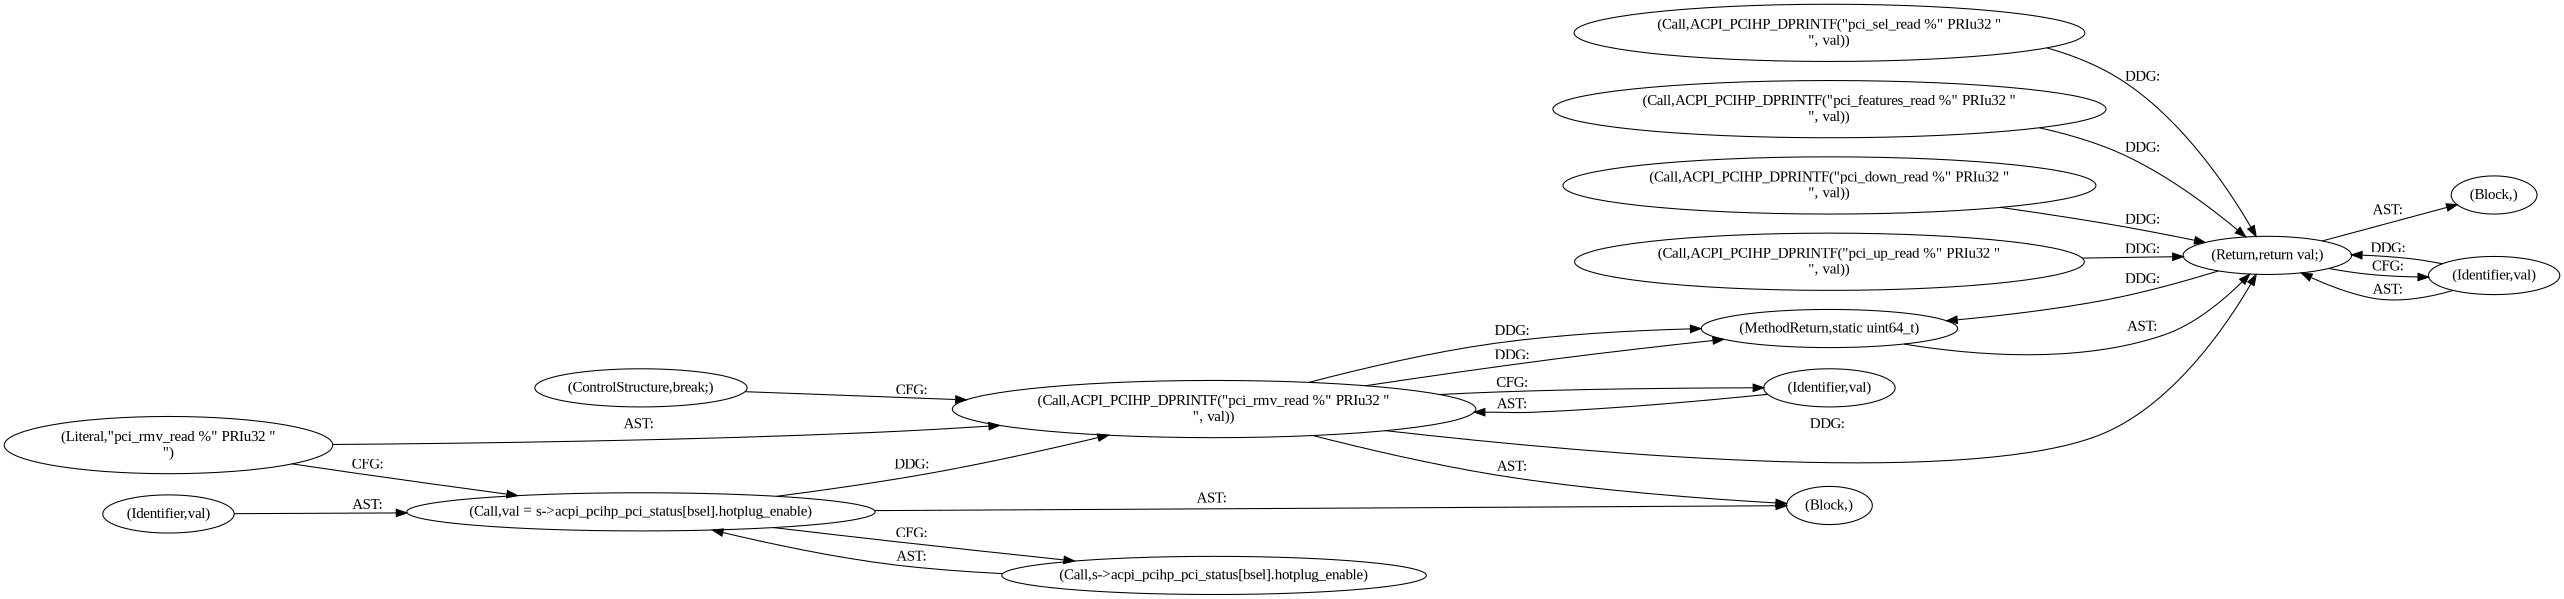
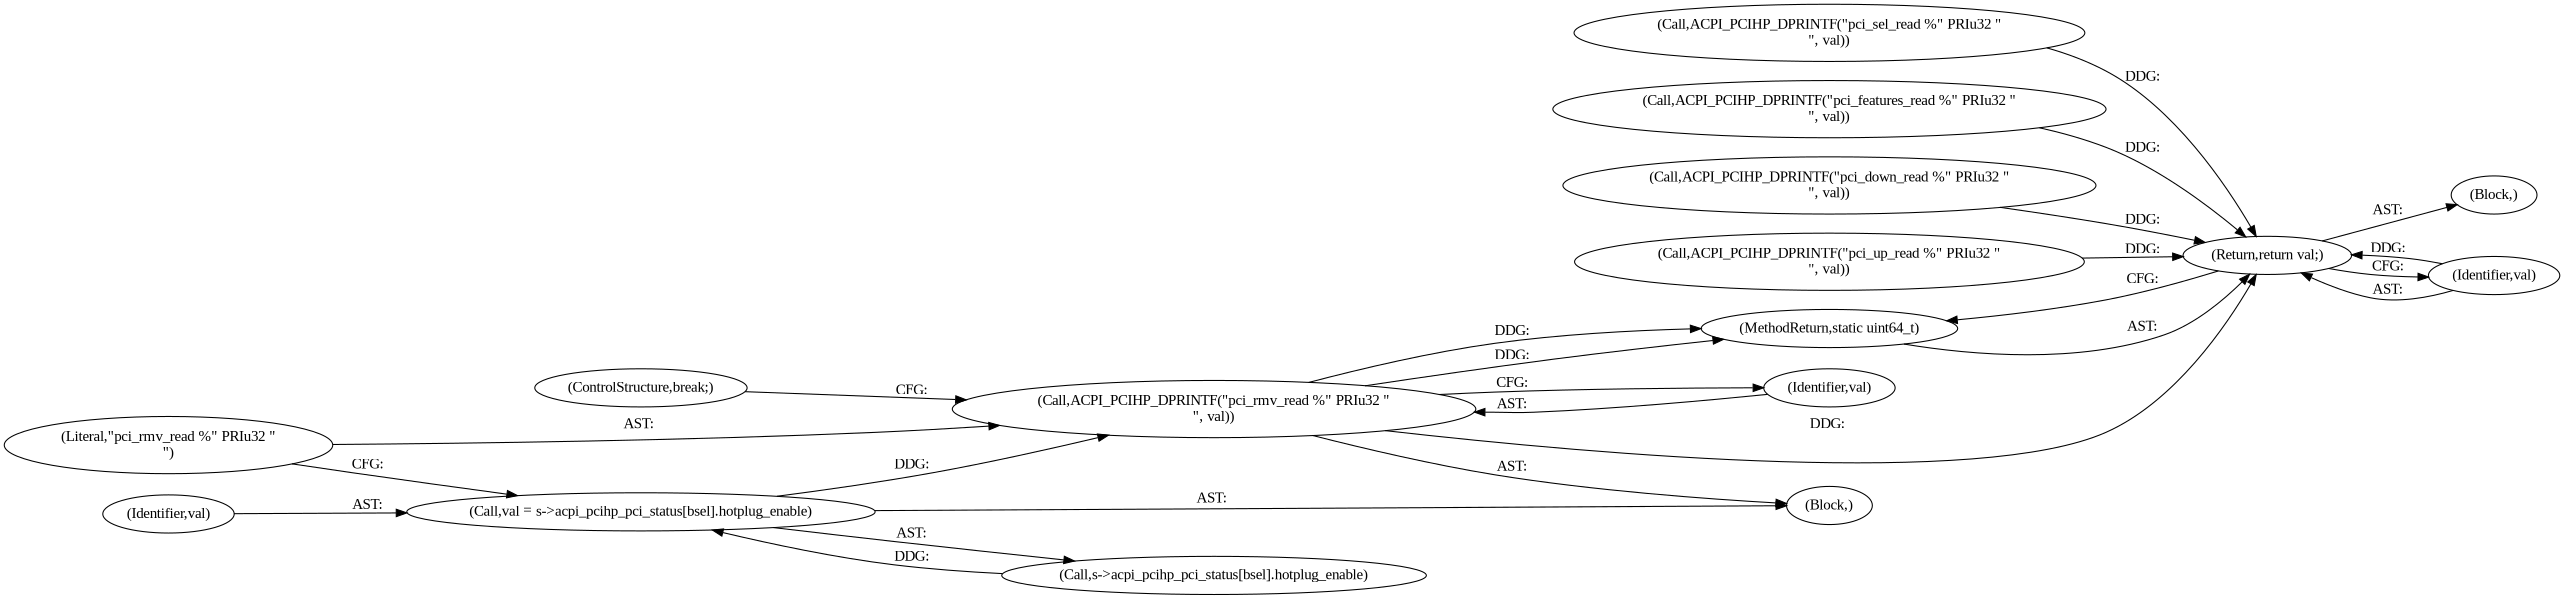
edge "(Return,return val;)" -> "(MethodReturn,static uint64_t)": label "DDG: " -> "CFG: "
edge "(Call,val = s->acpi_pcihp_pci_status[bsel].hotplug_enable)" -> "(Call,s->acpi_pcihp_pci_status[bsel].hotplug_enable)": label "CFG: " -> "AST: "
edge "(Call,s->acpi_pcihp_pci_status[bsel].hotplug_enable)" -> "(Call,val = s->acpi_pcihp_pci_status[bsel].hotplug_enable)": label "AST: " -> "DDG: "
